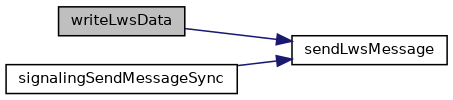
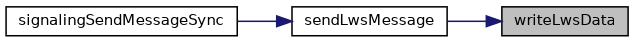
edge "writeLwsData" -> "sendLwsMessage": reversed
